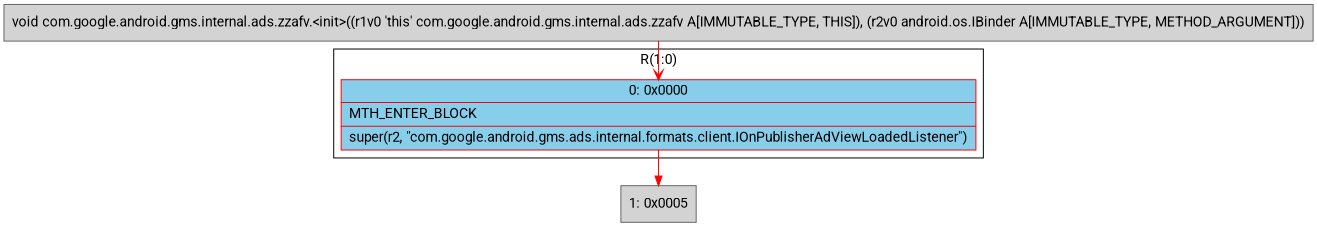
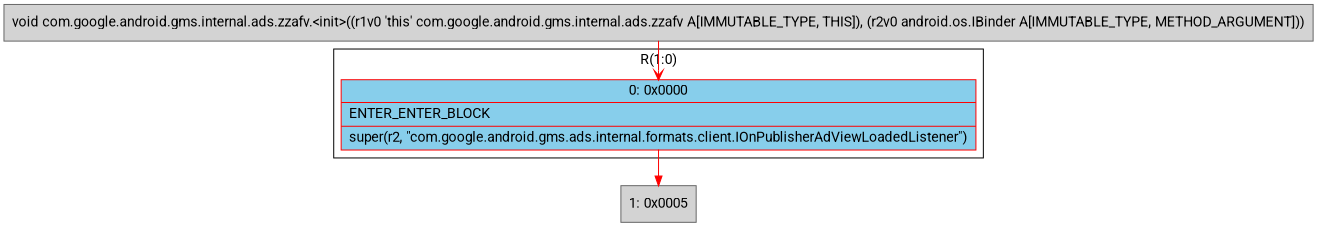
node "0: 0x0000": text "MTH_ENTER_BLOCK" -> "ENTER_ENTER_BLOCK"
